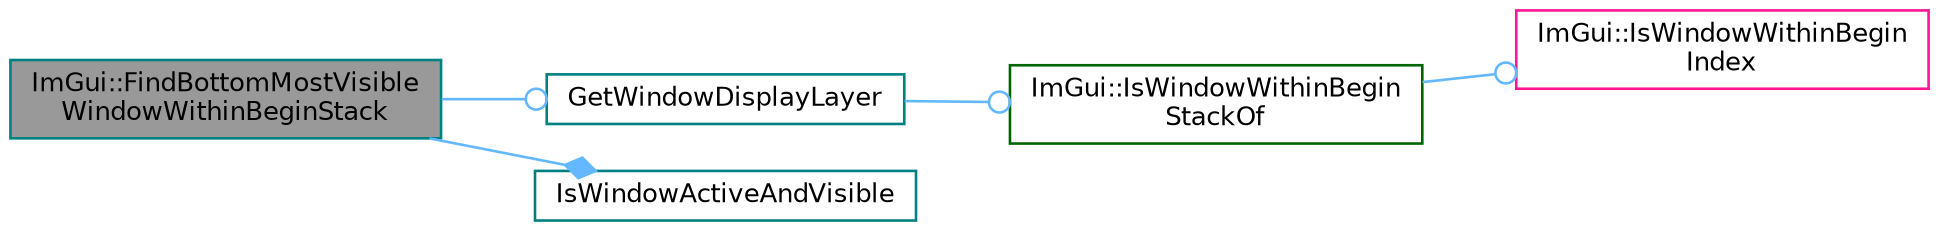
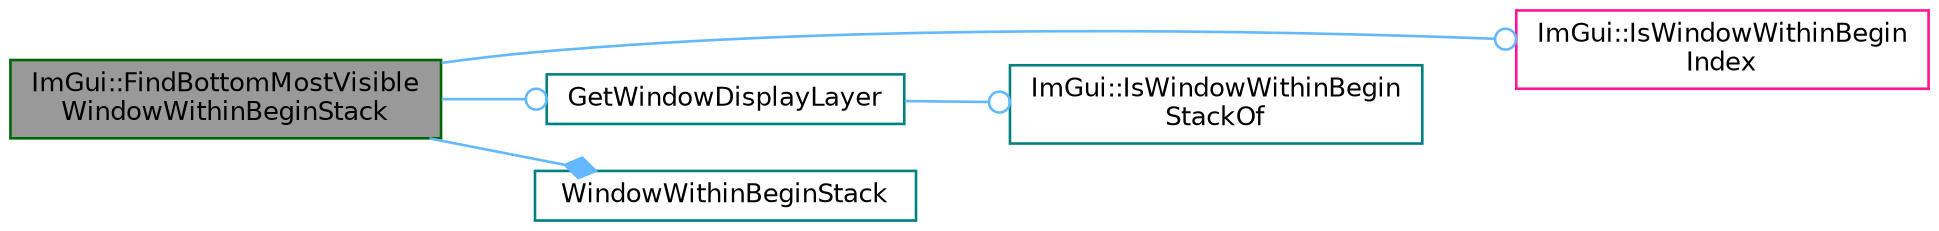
edge "ImGui::IsWindowWithinBegin StackOf" -> "ImGui::IsWindowWithinBegin Index": now "ImGui::FindBottomMostVisible WindowWithinBeginStack" -> "ImGui::IsWindowWithinBegin Index"
node "ImGui::FindBottomMostVisible WindowWithinBeginStack": color teal -> darkgreen
node "ImGui::IsWindowWithinBegin StackOf": color darkgreen -> teal
node "IsWindowActiveAndVisible": label "IsWindowActiveAndVisible" -> "WindowWithinBeginStack"
